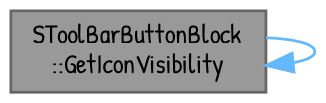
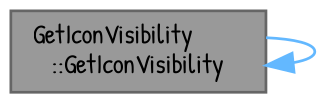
node "SToolBarButtonBlock ::GetIconVisibility": label "SToolBarButtonBlock ::GetIconVisibility" -> "GetIconVisibility ::GetIconVisibility"
